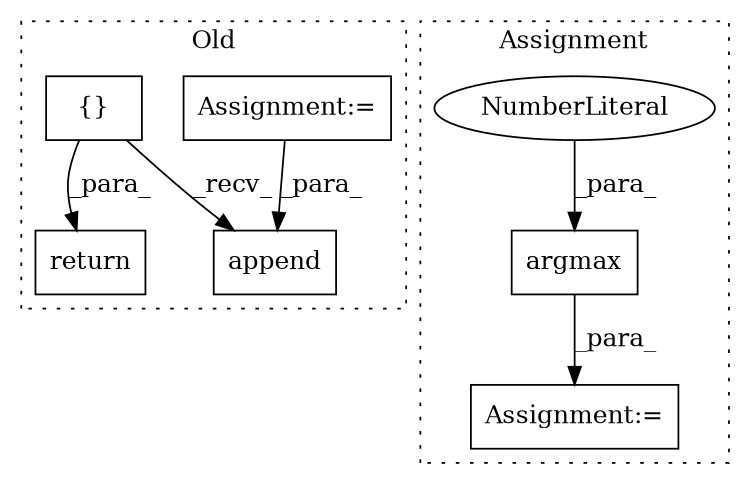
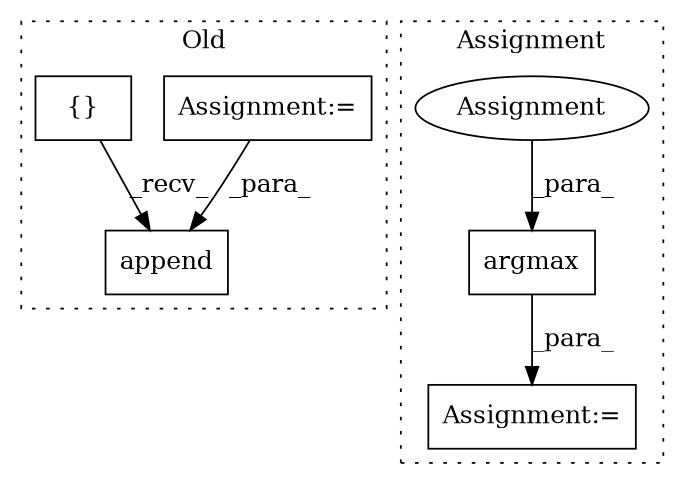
node "NumberLiteral": label "NumberLiteral" -> "Assignment"
node "return": removed
